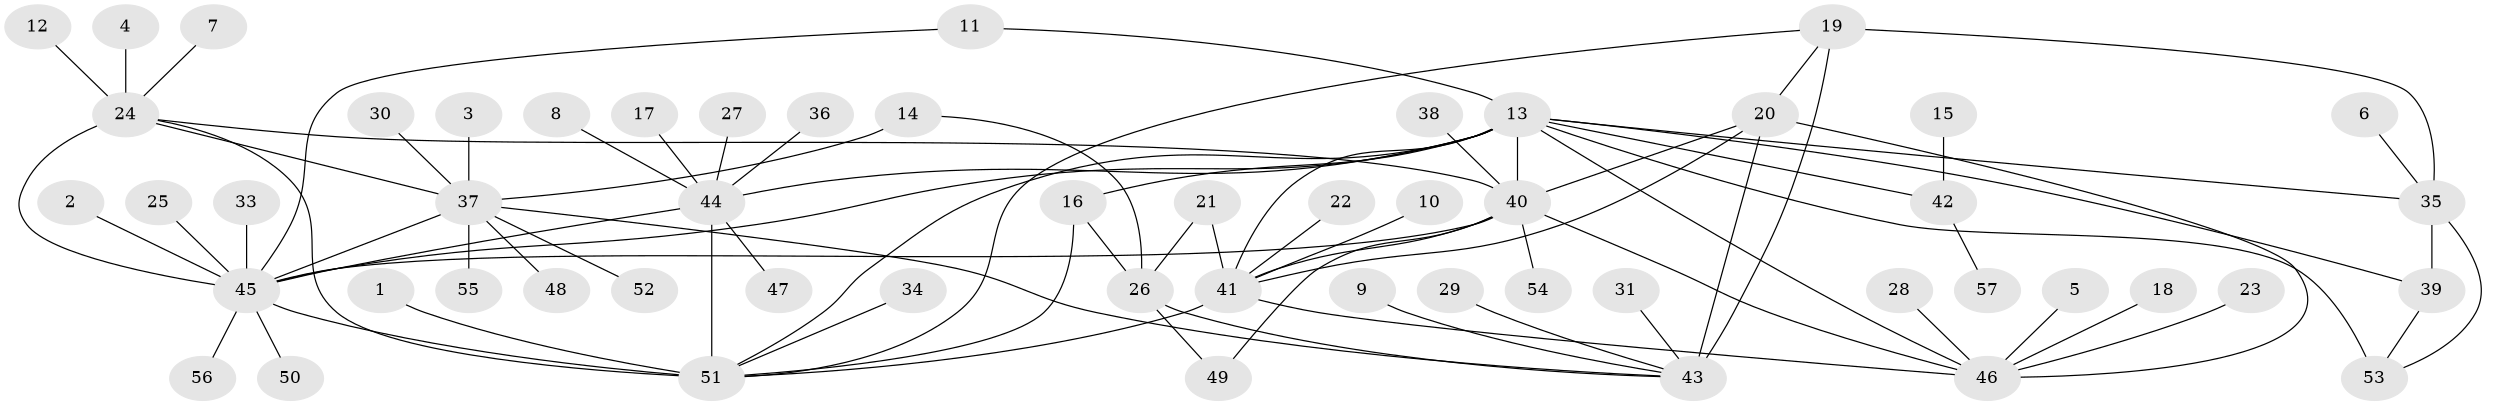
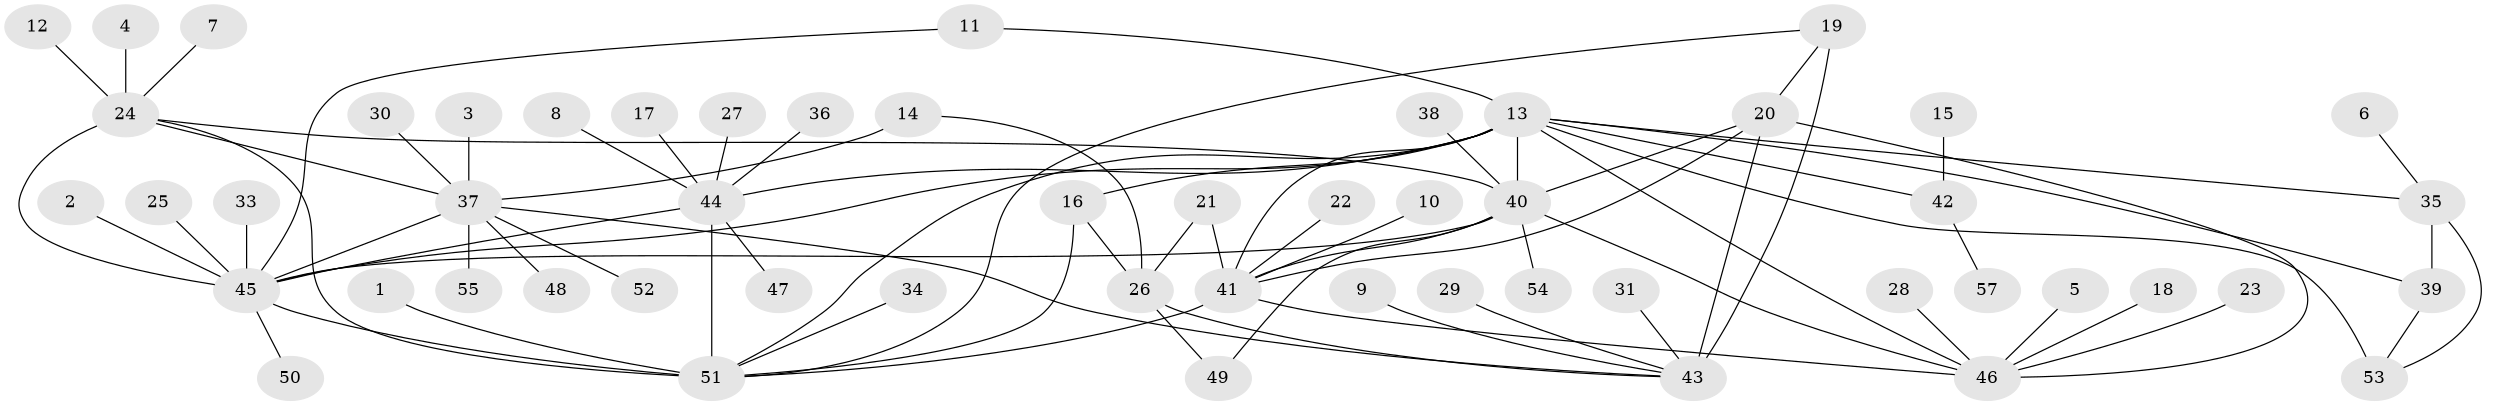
edge "19" -- "35": removed
node "56": removed
